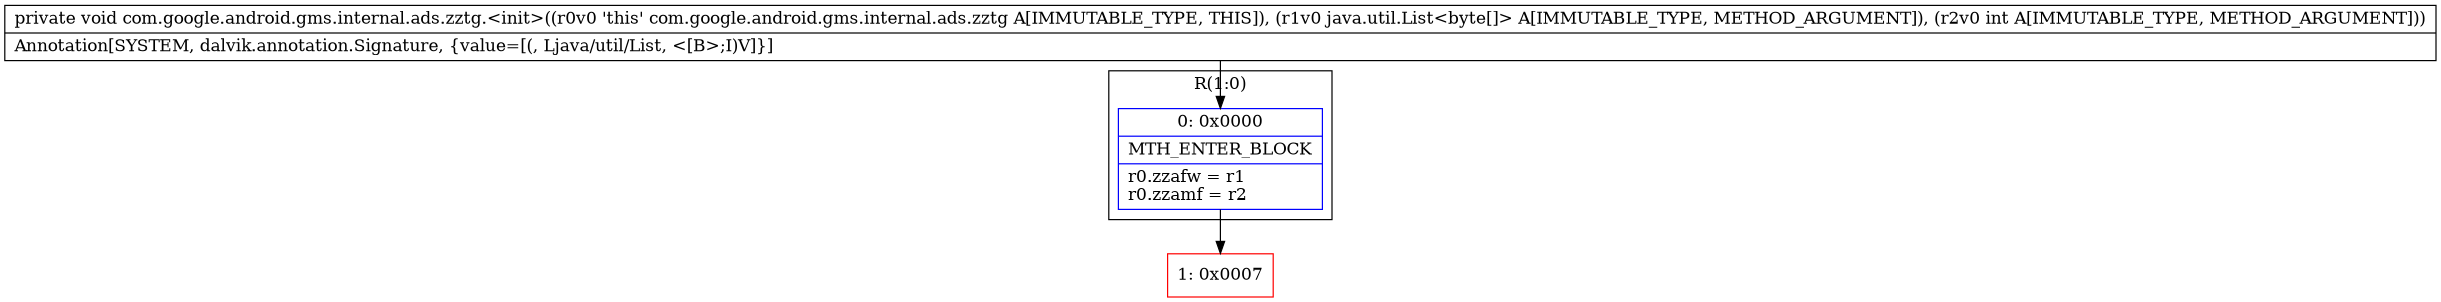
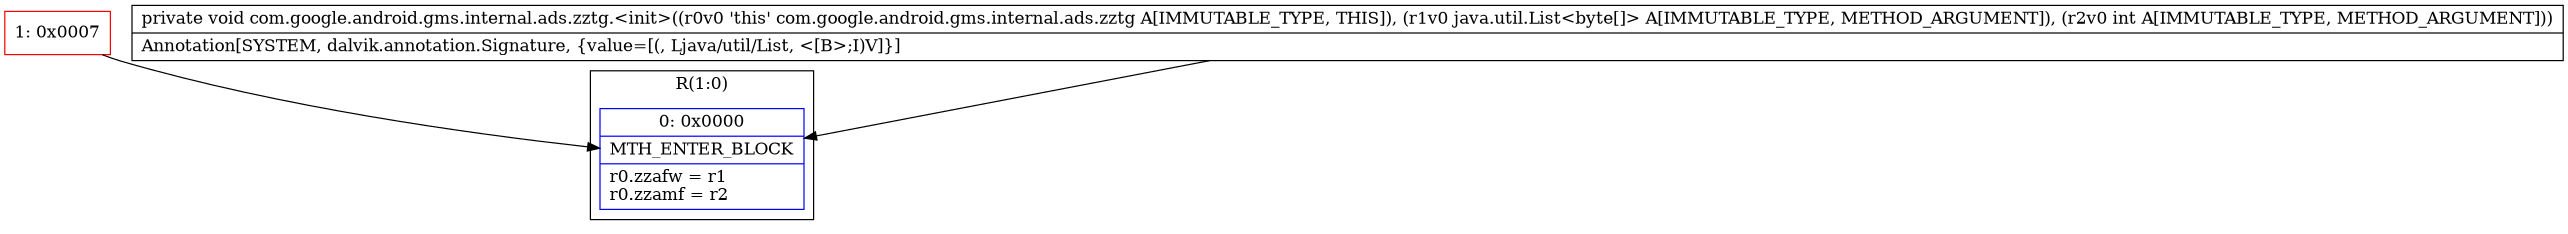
edge "0: 0x0000" -> "1: 0x0007": reversed
